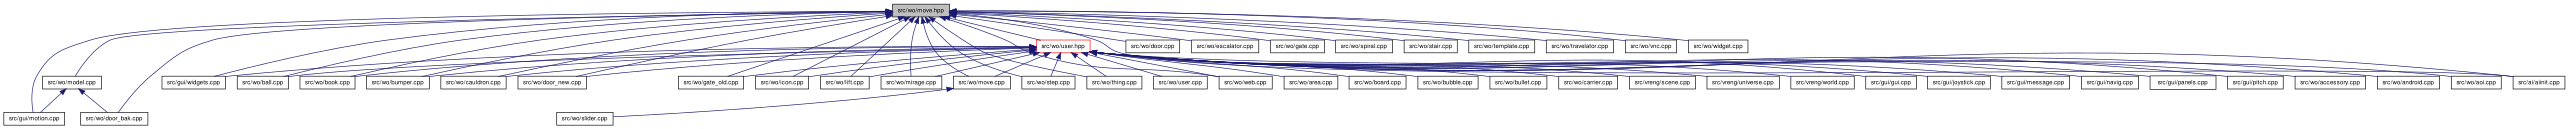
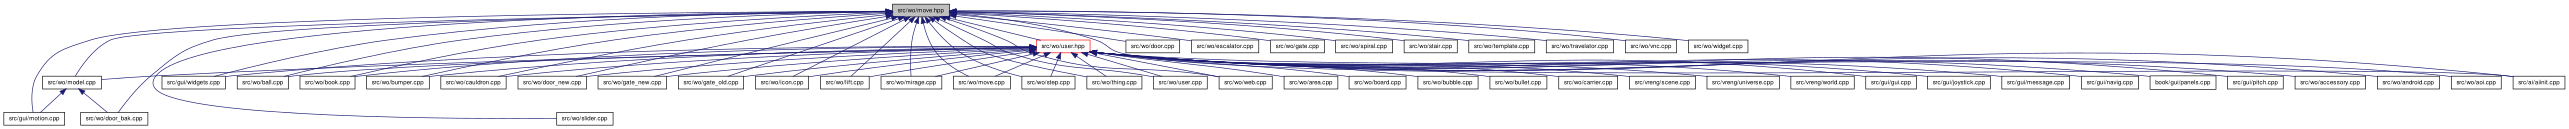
edge "src/wo/model.cpp" -> "src/wo/user.hpp": added
edge "src/wo/user.cpp" -> "src/wo/move.hpp": added
node "src/wo/gate_new.cpp": added
node "src/gui/panels.cpp": label "src/gui/panels.cpp" -> "book/gui/panels.cpp"
edge "src/wo/slider.cpp" -> "src/wo/move.cpp": now "src/wo/slider.cpp" -> "src/wo/move.hpp"
